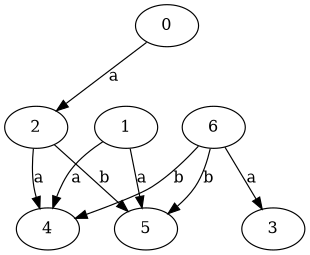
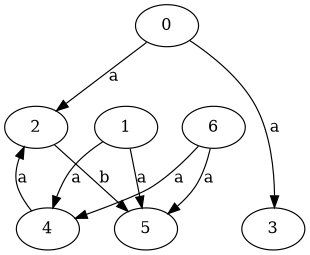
edge "2" -> "4": reversed
edge "6" -> "3": now "0" -> "3"
edge "6" -> "4": label "b" -> "a"
edge "6" -> "5": label "b" -> "a"
